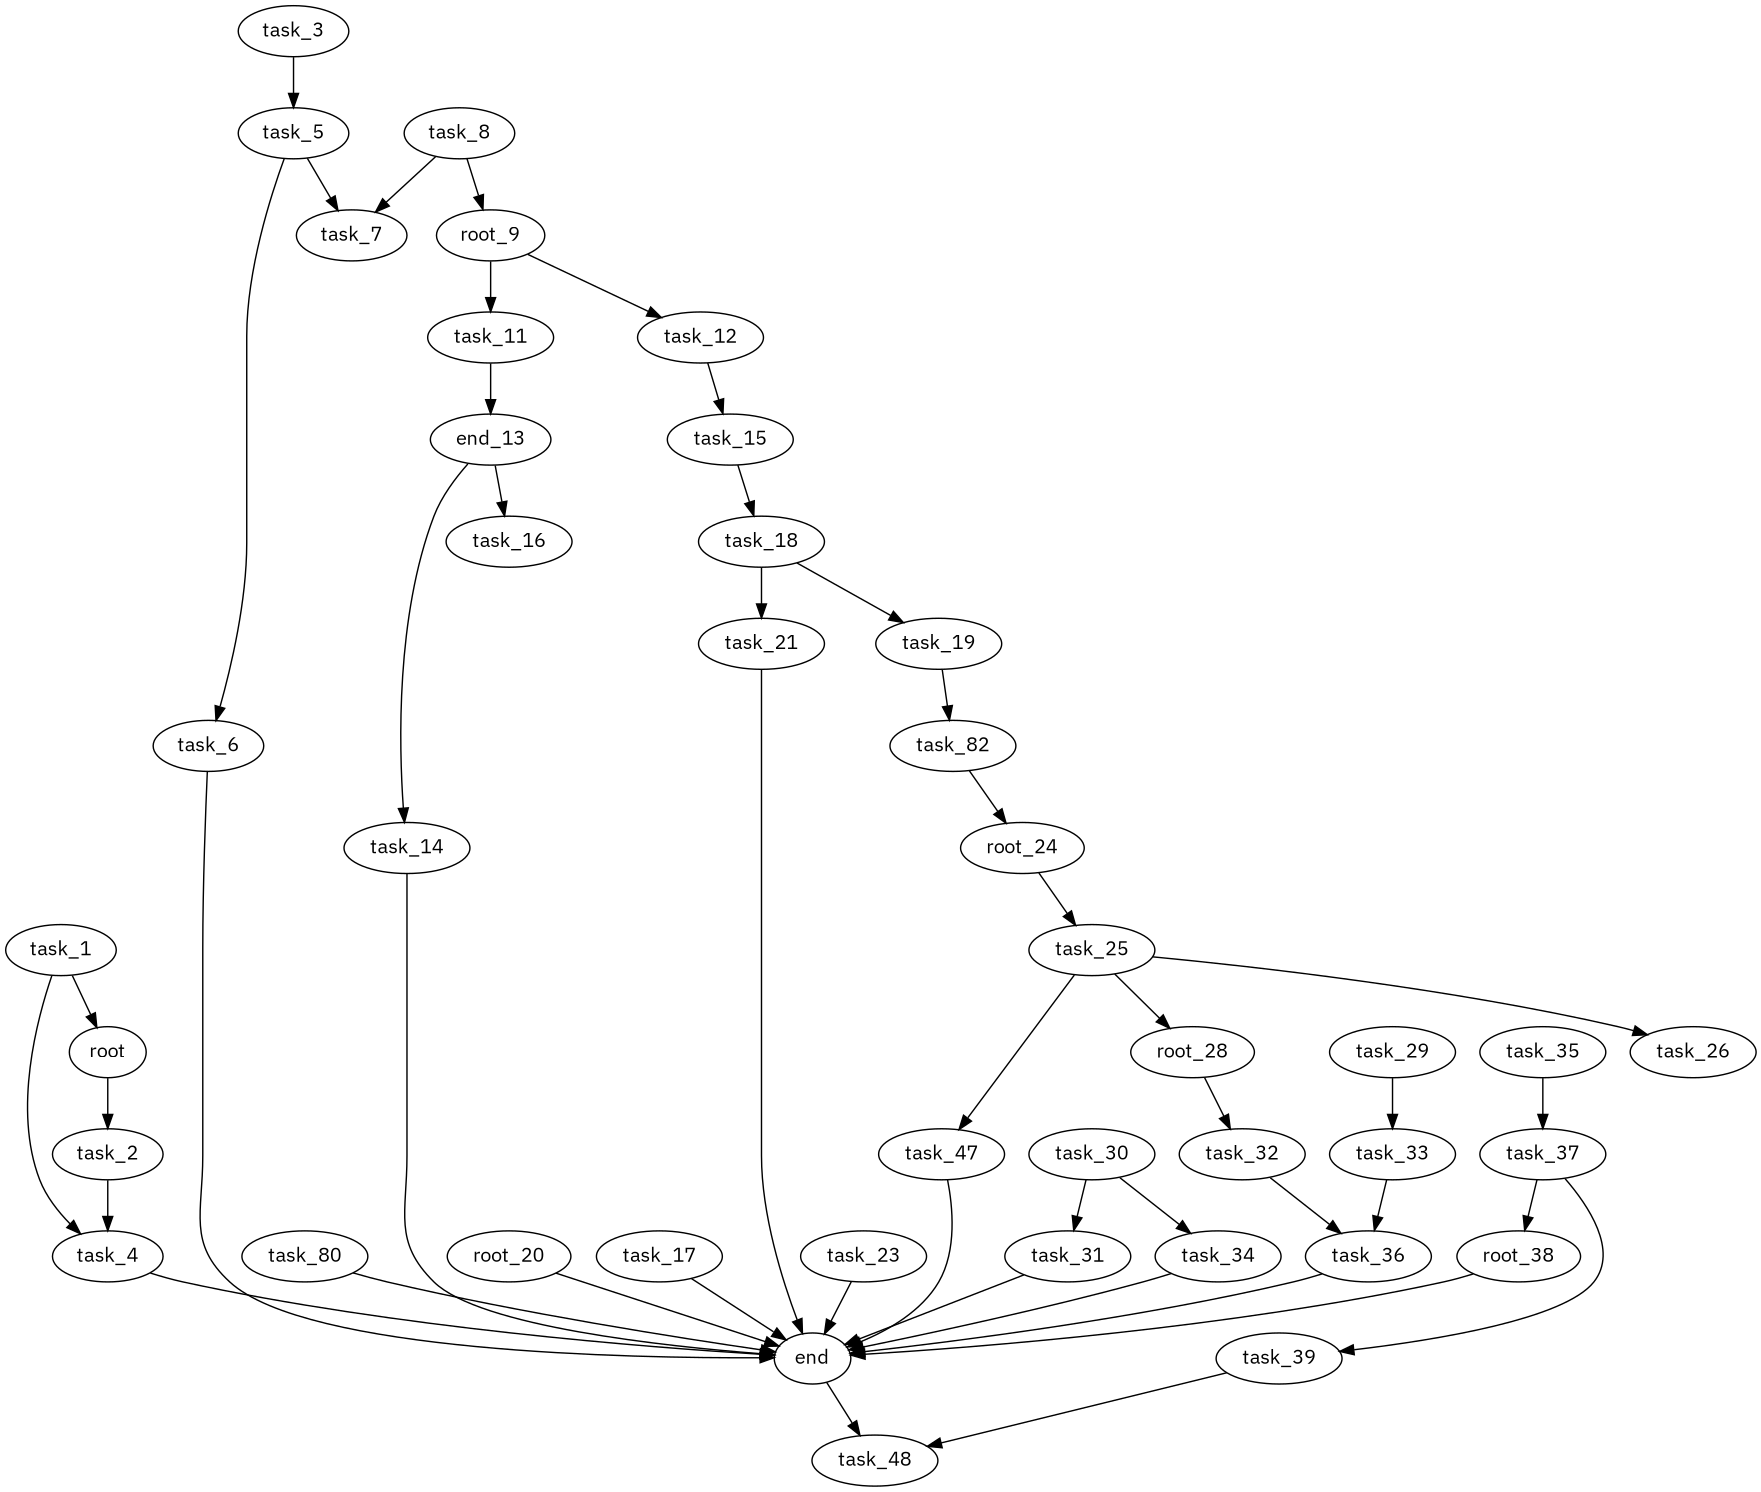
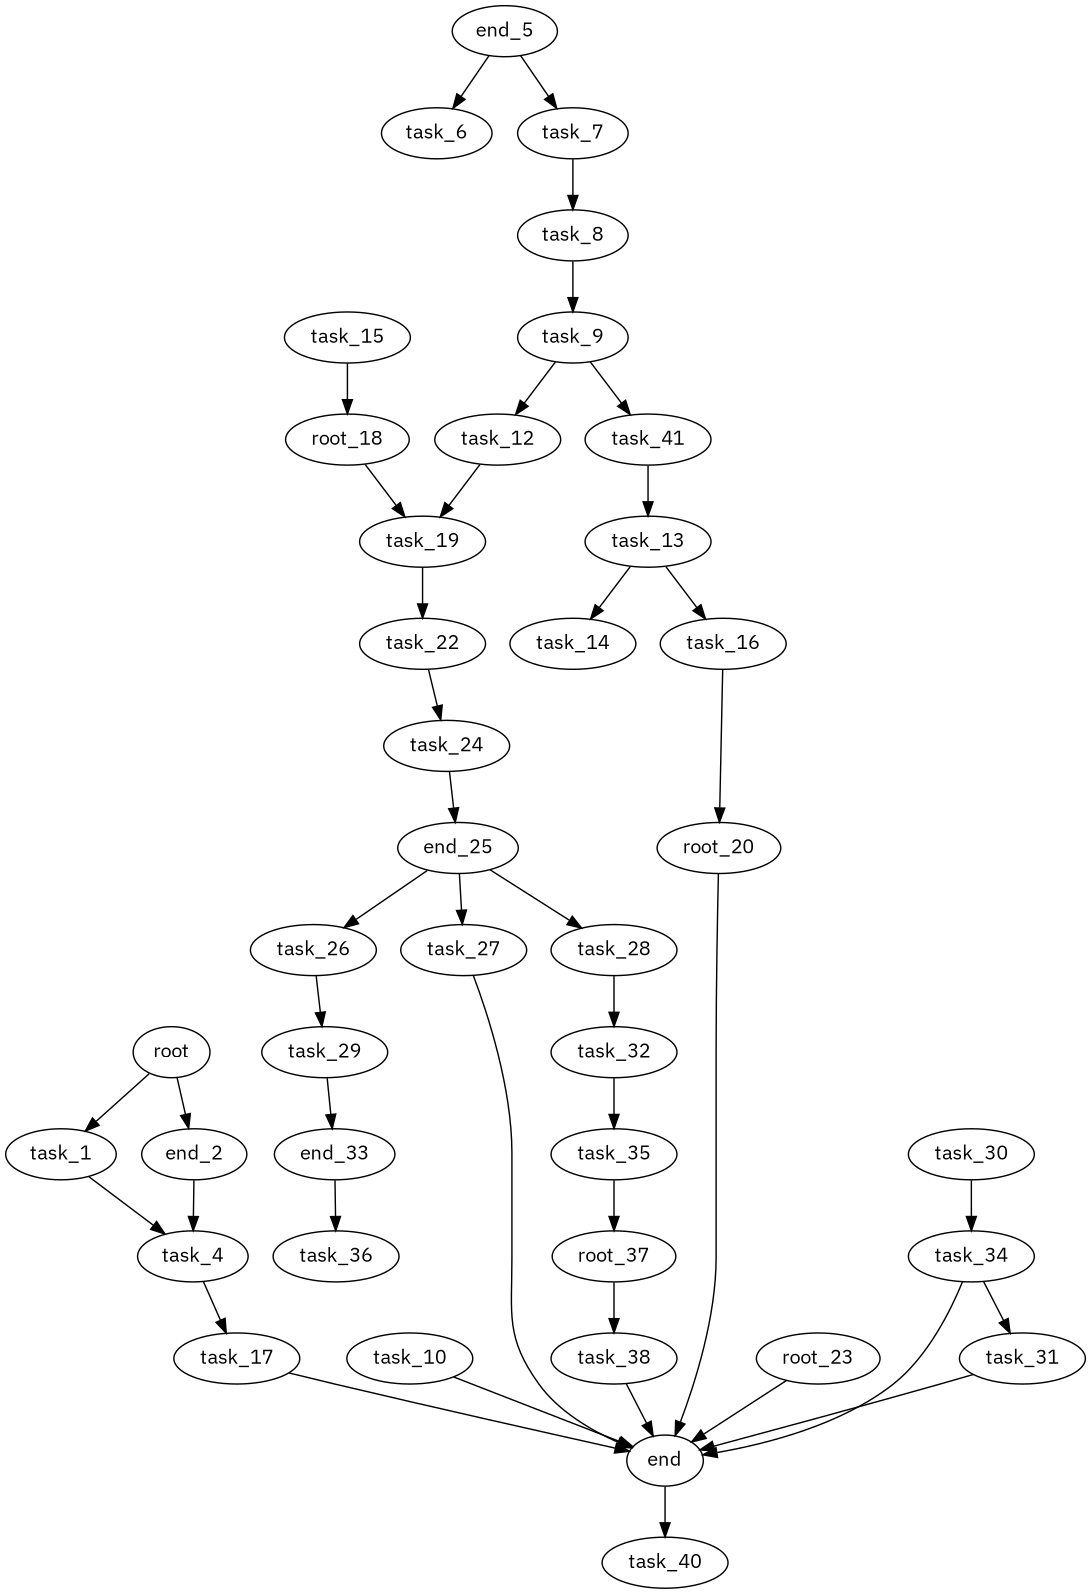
node "task_3": removed
node "task_5": label "task_5" -> "end_5"
edge "task_8" -> "task_7": reversed
node "root_9": label "root_9" -> "task_9"
node "task_11": label "task_11" -> "task_41"
edge "task_12" -> "task_15": now "task_12" -> "task_19"
node "end_13": label "end_13" -> "task_13"
node "task_18": label "task_18" -> "root_18"
node "task_21": removed
edge "task_16" -> "root_20": added
node "task_82": label "task_82" -> "task_22"
node "root_24": label "root_24" -> "task_24"
node "task_25": label "task_25" -> "end_25"
edge "task_26" -> "task_29": added
edge "task_1" -> "root": reversed
node "root_28": label "root_28" -> "task_28"
node "task_2": label "task_2" -> "end_2"
node "task_47": label "task_47" -> "task_27"
node "task_33": label "task_33" -> "end_33"
node "task_37": label "task_37" -> "root_37"
edge "task_30" -> "task_31": now "task_34" -> "task_31"
edge "task_32" -> "task_36": now "task_32" -> "task_35"
edge "task_14" -> "end": removed
node "task_80": label "task_80" -> "task_10"
node "task_23": label "task_23" -> "root_23"
node "root_38": label "root_38" -> "task_38"
edge "task_6" -> "end": removed
edge "task_36" -> "end": removed
edge "task_4" -> "end": now "task_4" -> "task_17"
node "task_39": removed
node "task_48": label "task_48" -> "task_40"
